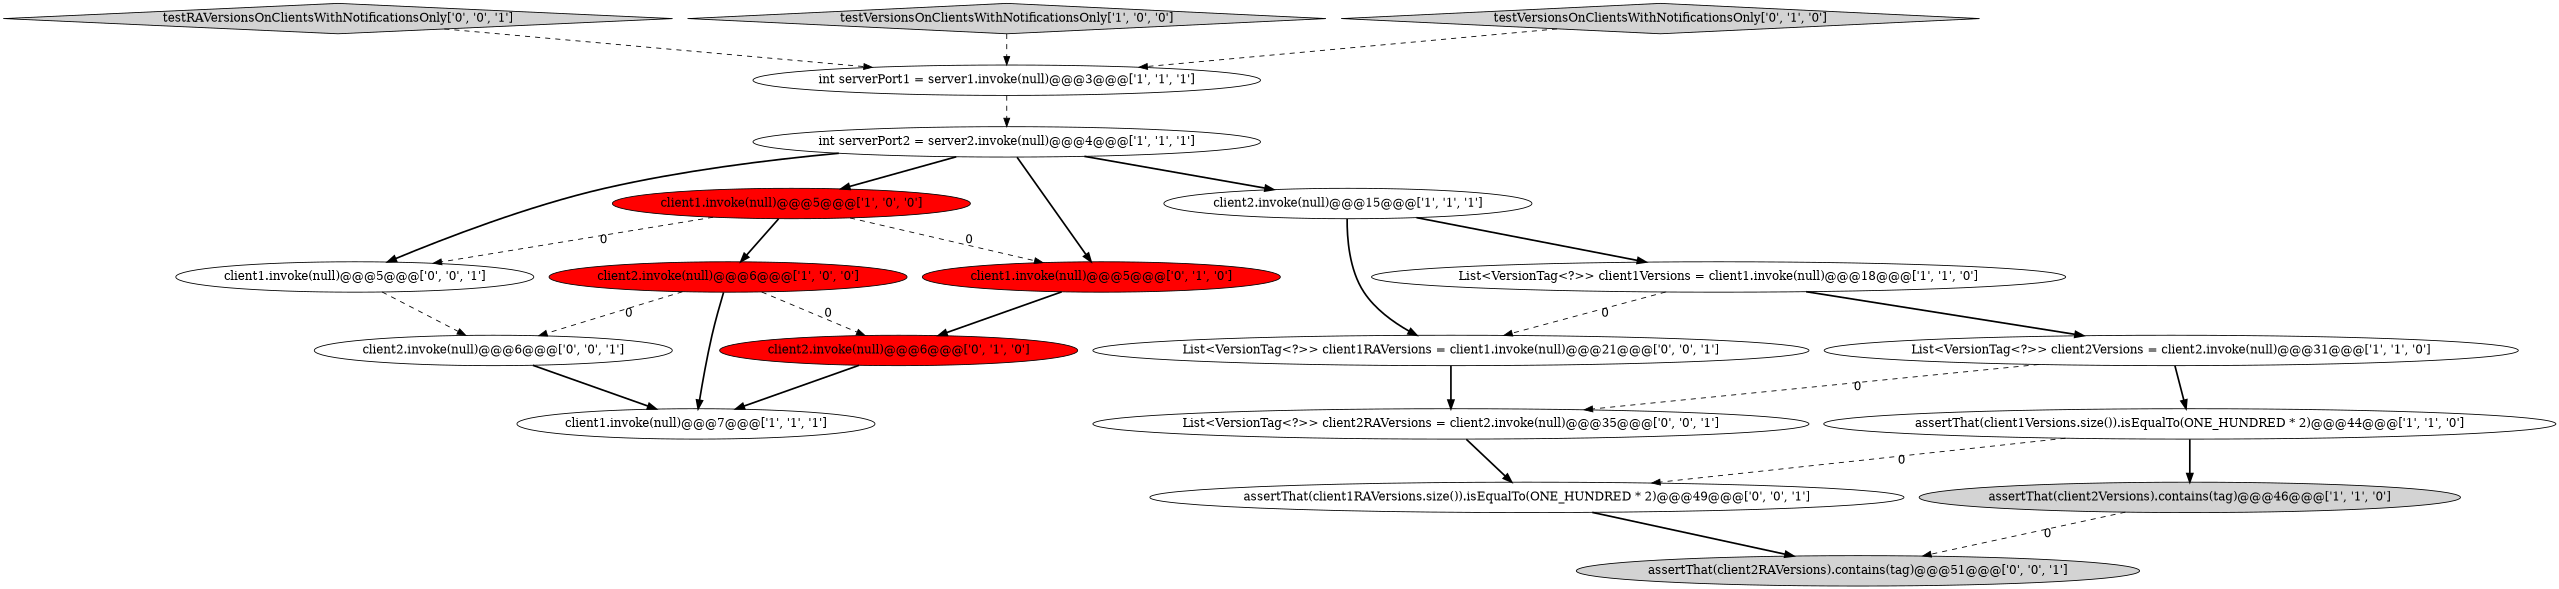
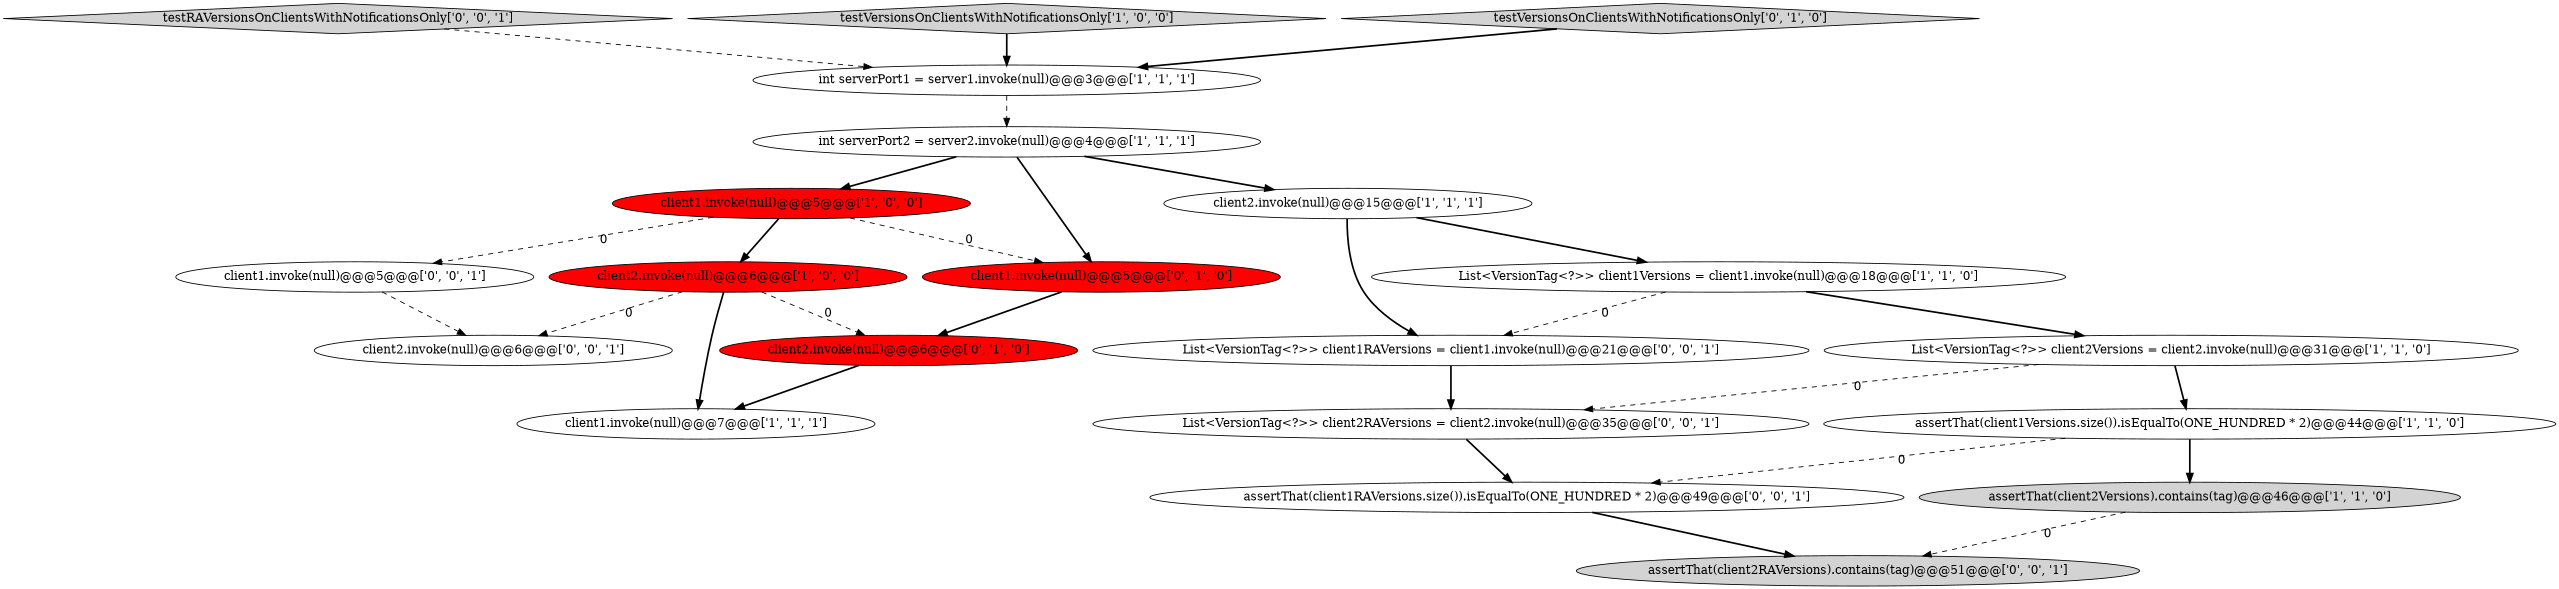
edge "testVersionsOnClientsWithNotificationsOnly['1', '0', '0']" -> "int serverPort1 = server1.invoke(null)@@@3@@@['1', '1', '1']": style dashed -> bold
edge "testVersionsOnClientsWithNotificationsOnly['0', '1', '0']" -> "int serverPort1 = server1.invoke(null)@@@3@@@['1', '1', '1']": style dashed -> bold
edge "int serverPort2 = server2.invoke(null)@@@4@@@['1', '1', '1']" -> "client1.invoke(null)@@@5@@@['0', '0', '1']": removed
edge "client2.invoke(null)@@@6@@@['0', '0', '1']" -> "client1.invoke(null)@@@7@@@['1', '1', '1']": removed
